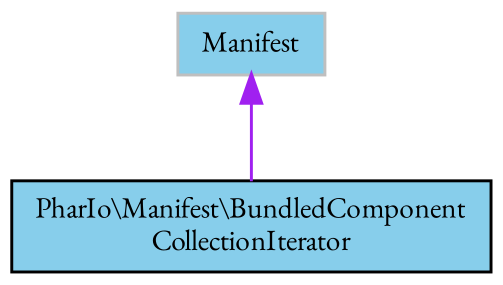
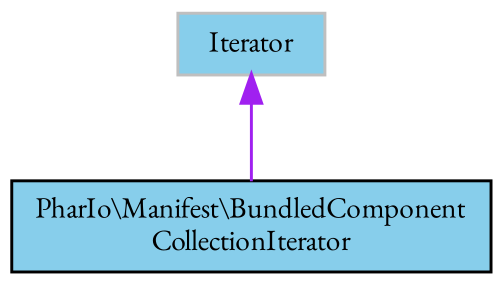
node "Manifest": label "Manifest" -> "Iterator"
